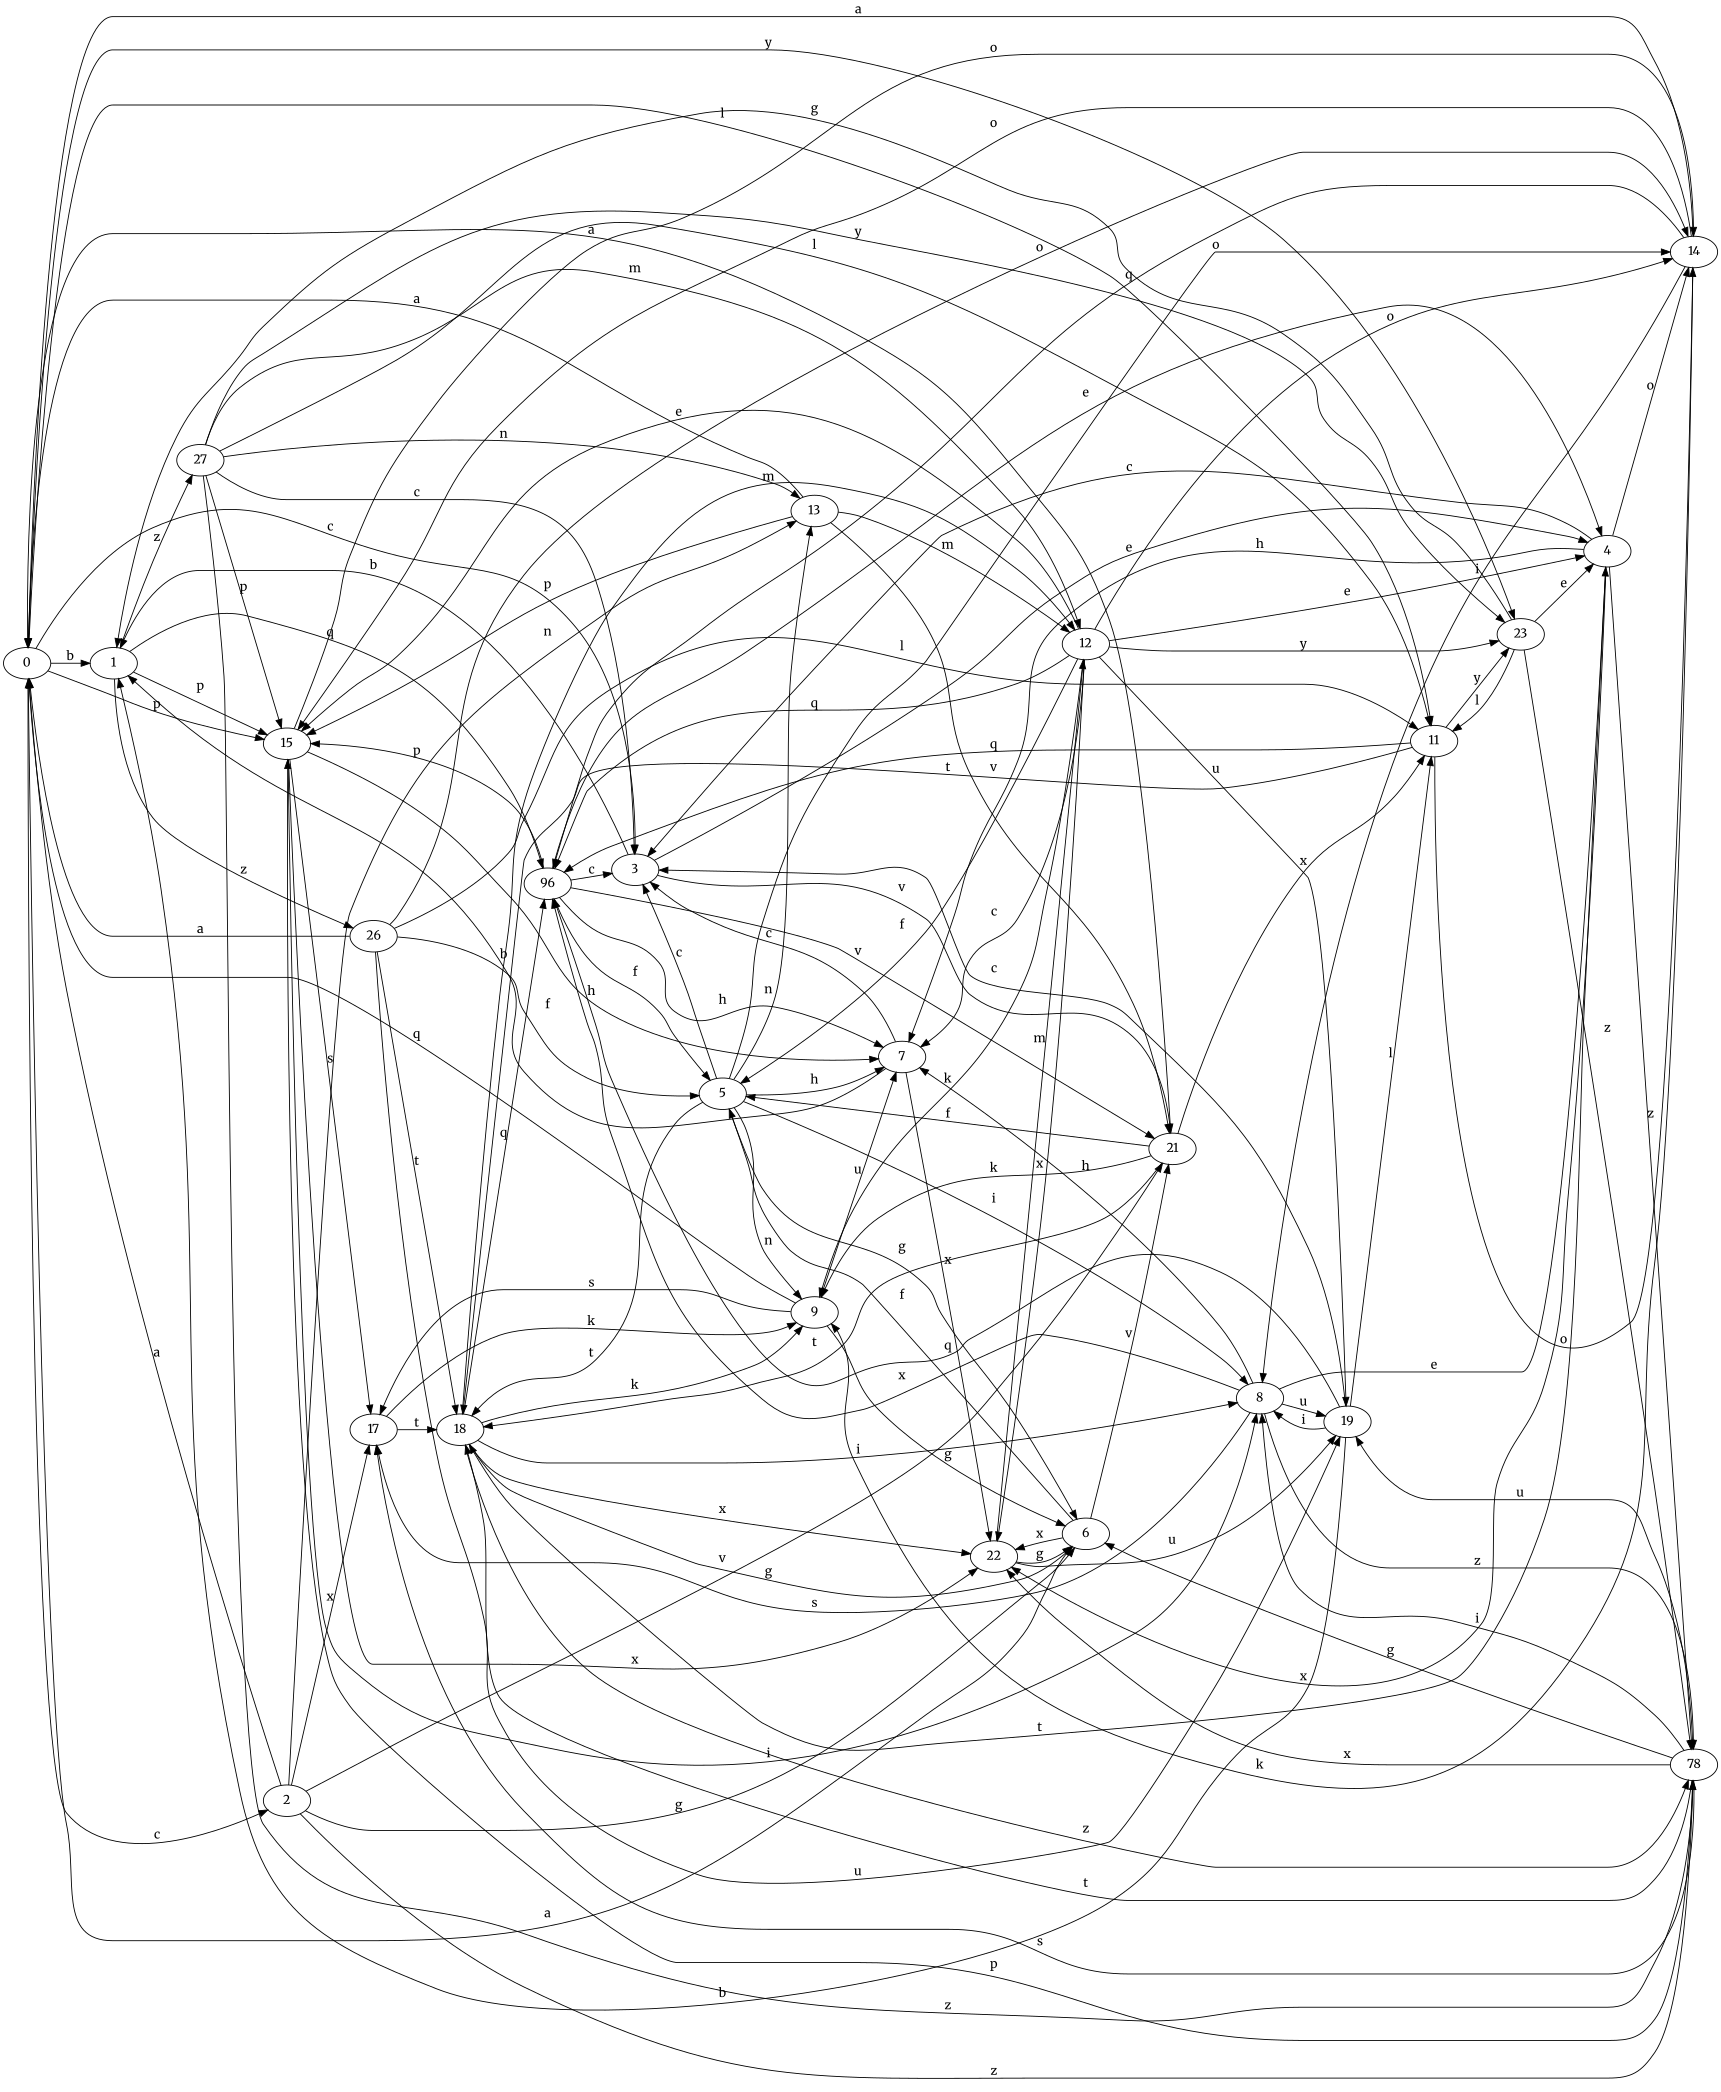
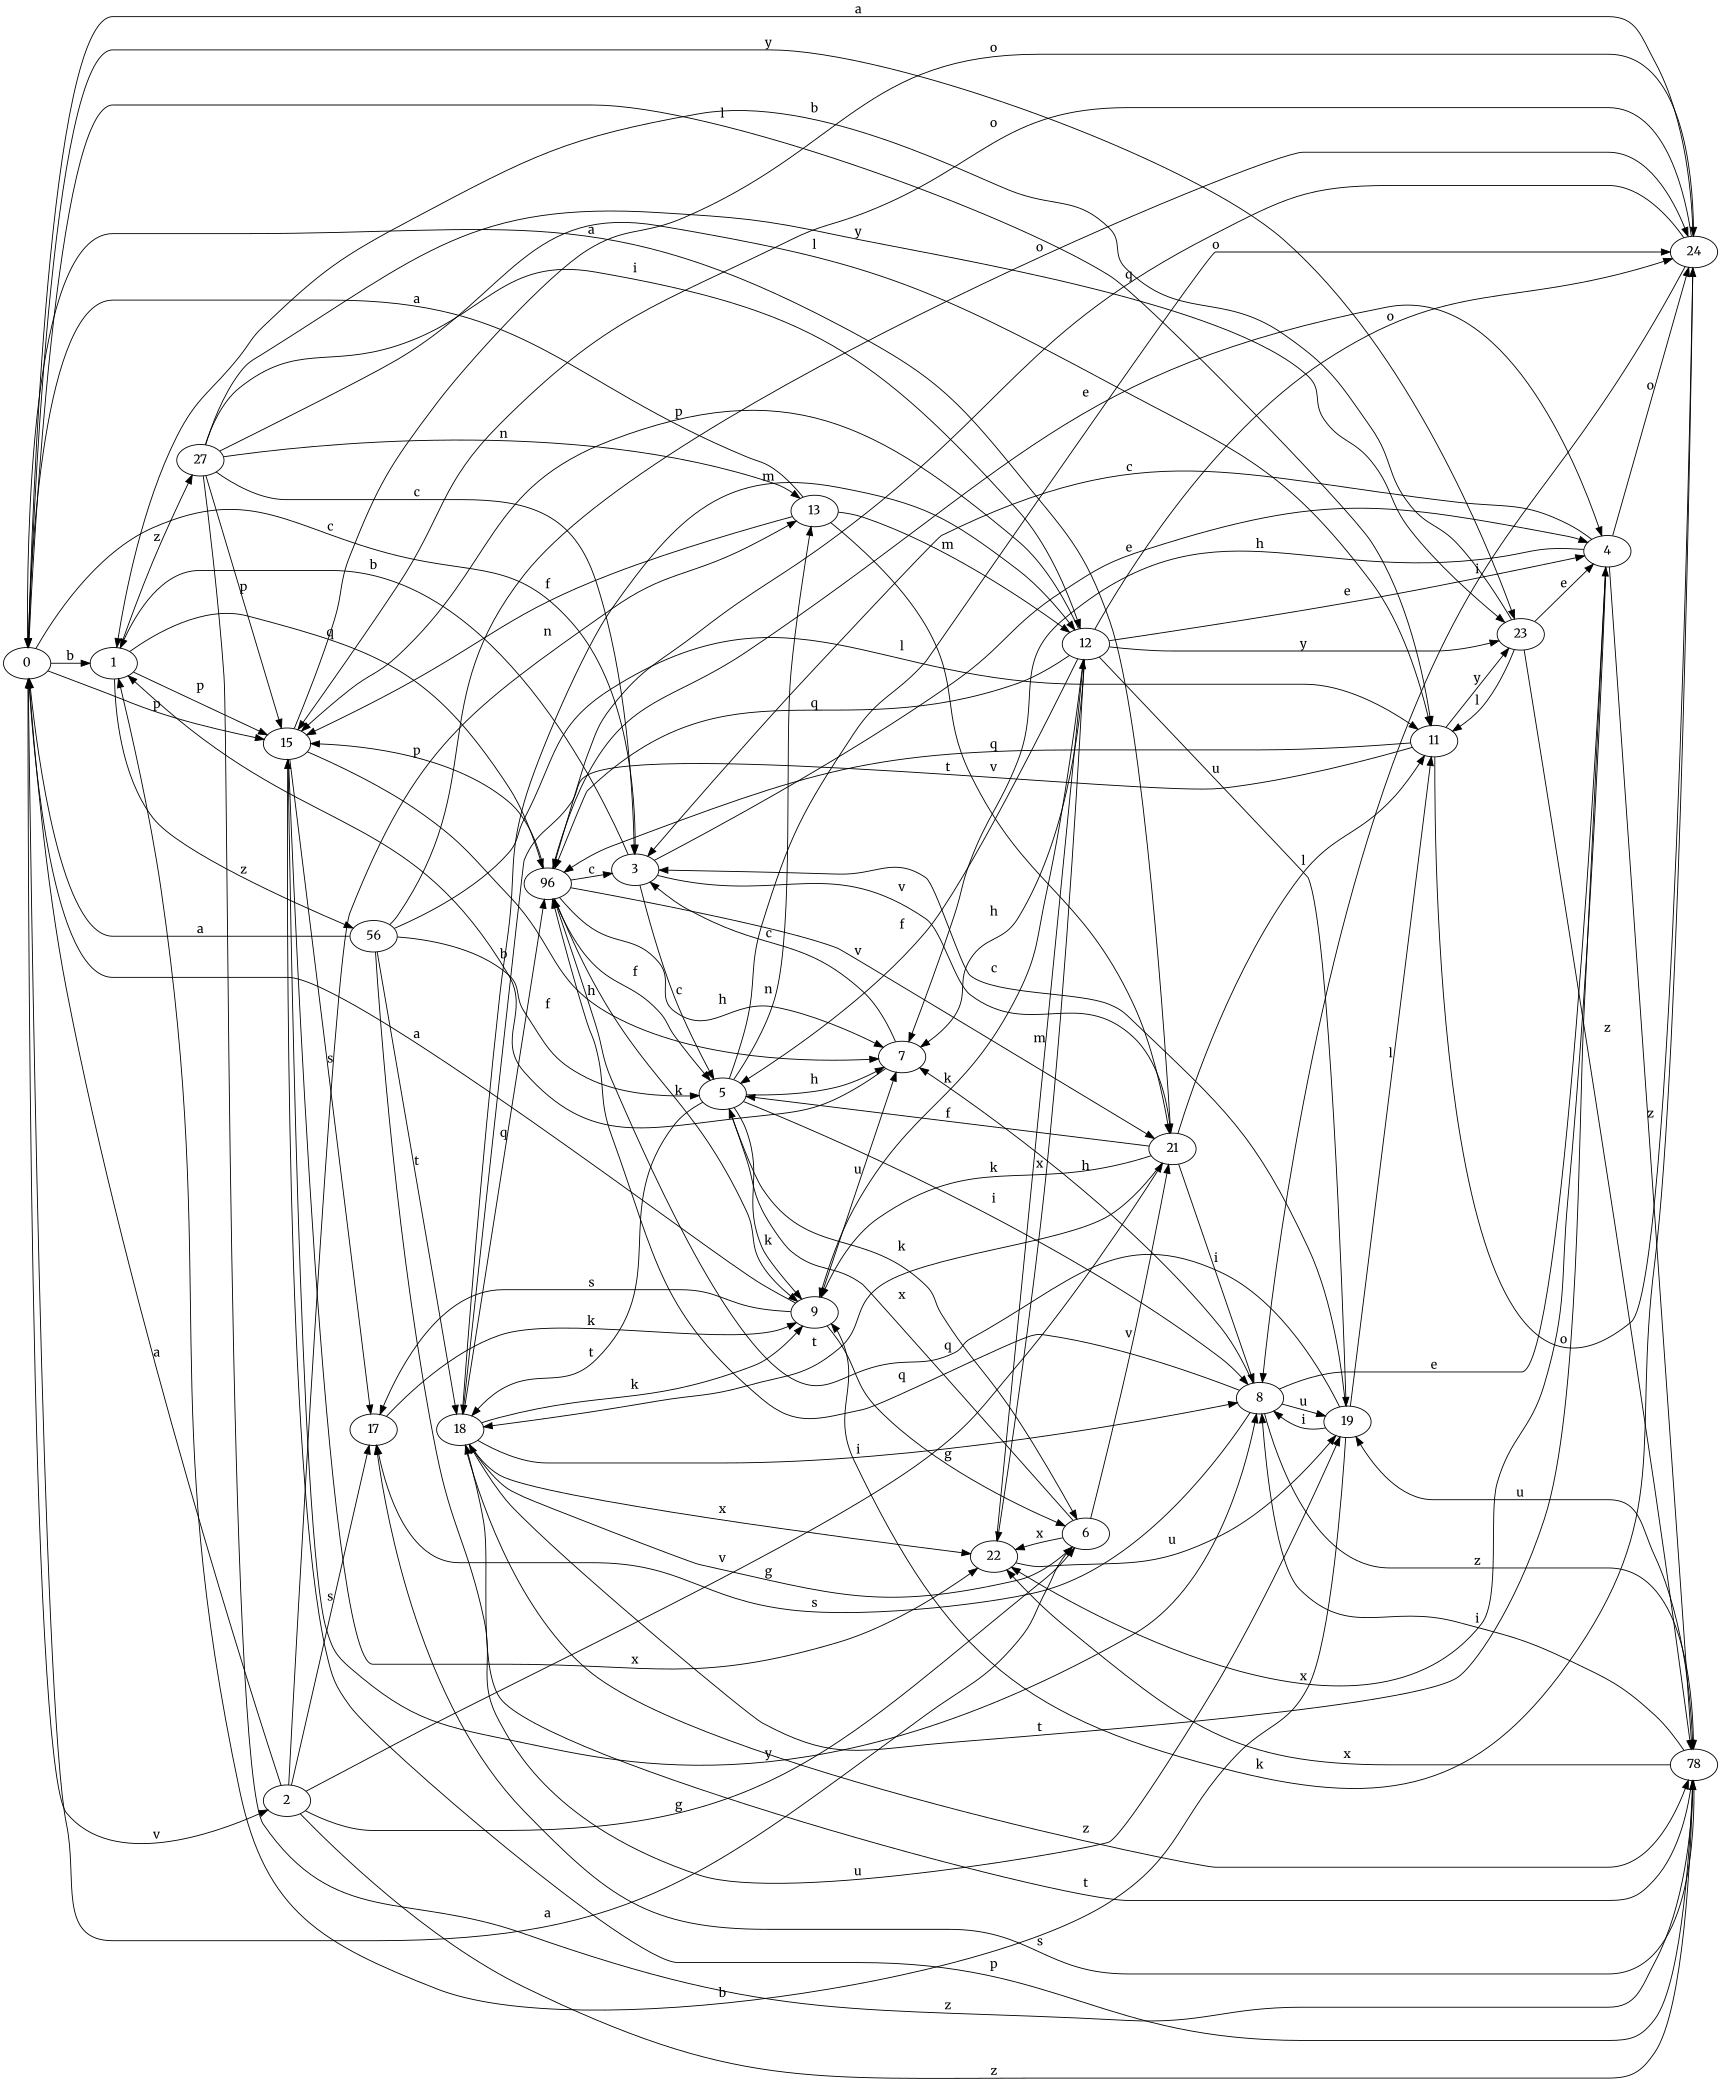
edge "23" -> "1": label "g" -> "b"
node "14": label "14" -> "24"
edge "27" -> "12": label "m" -> "i"
edge "12" -> "15": label "e" -> "p"
edge "13" -> "15": label "p" -> "f"
edge "21" -> "11": label "x" -> "l"
edge "12" -> "7": label "c" -> "h"
node "26": label "26" -> "56"
edge "5" -> "3": reversed
edge "9" -> "0": label "q" -> "a"
edge "96" -> "9": added, label "k"
edge "5" -> "9": label "n" -> "k"
edge "5" -> "6": label "g" -> "k"
edge "21" -> "8": added, label "i"
edge "6" -> "5": label "f" -> "x"
edge "7" -> "22": removed, label "x"
edge "8" -> "96": label "x" -> "q"
edge "17" -> "18": removed, label "t"
edge "22" -> "6": removed, label "g"
edge "2" -> "17": label "x" -> "s"
edge "78" -> "6": removed, label "g"
edge "15" -> "8": label "i" -> "y"
edge "0" -> "2": label "c" -> "v"
